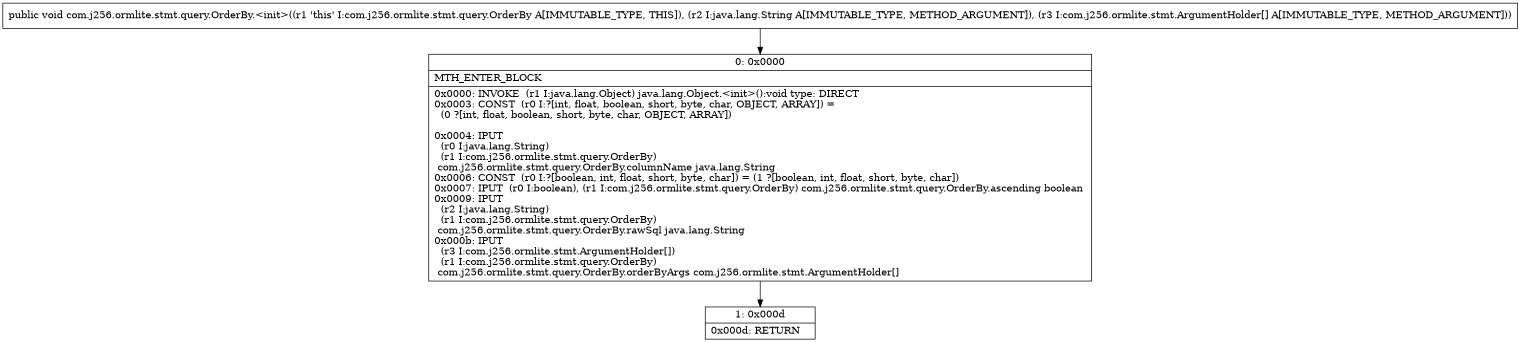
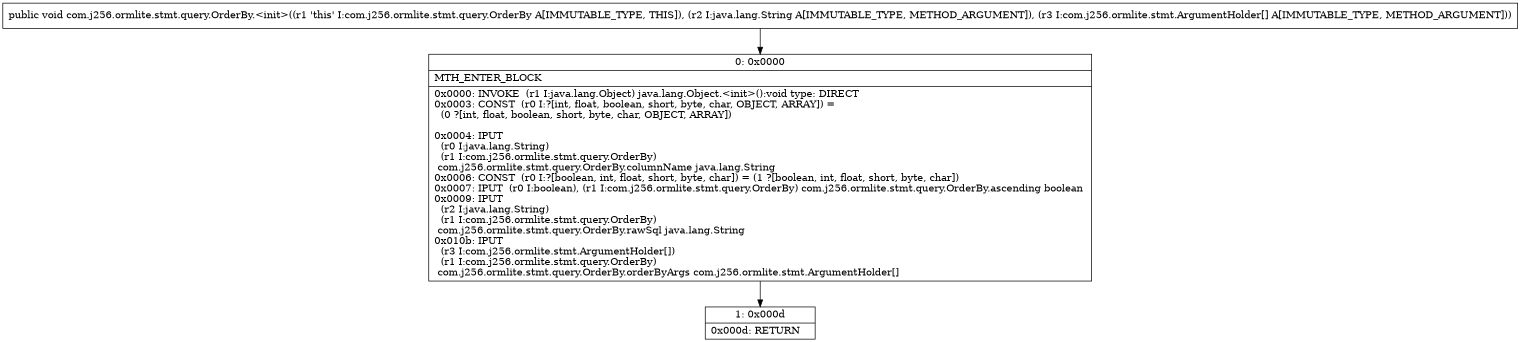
node "0: 0x0000": text "0x000b: IPUT" -> "0x010b: IPUT"
